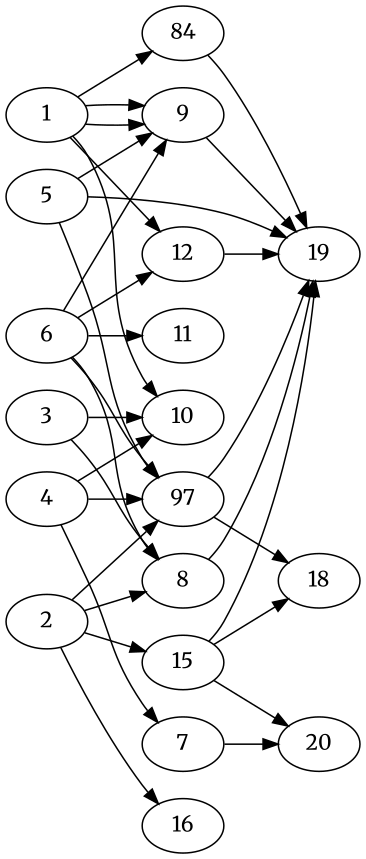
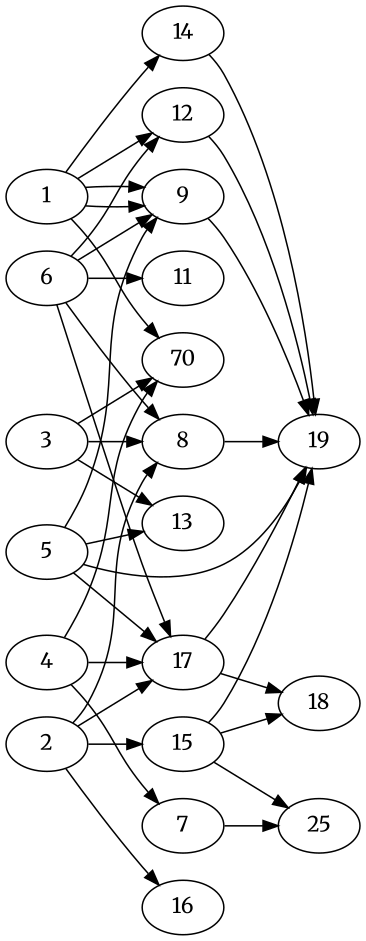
node "84": label "84" -> "14"
node "10": label "10" -> "70"
node "97": label "97" -> "17"
node "13": added
node "20": label "20" -> "25"
